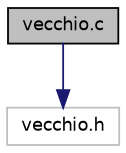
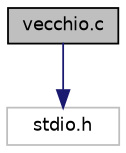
node "vecchio.h": label "vecchio.h" -> "stdio.h"
